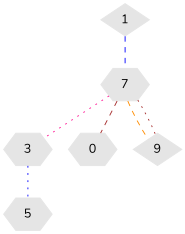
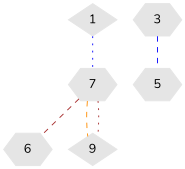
edge "1" -- "7": style dashed -> dotted
edge "7" -- "3": removed
node "0": label "0" -> "6"
edge "3" -- "5": style dotted -> dashed
